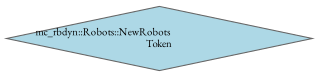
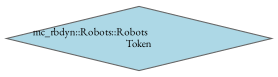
node "mc_rbdyn::Robots::NewRobots Token": label "mc_rbdyn::Robots::NewRobots Token" -> "mc_rbdyn::Robots::Robots Token"
